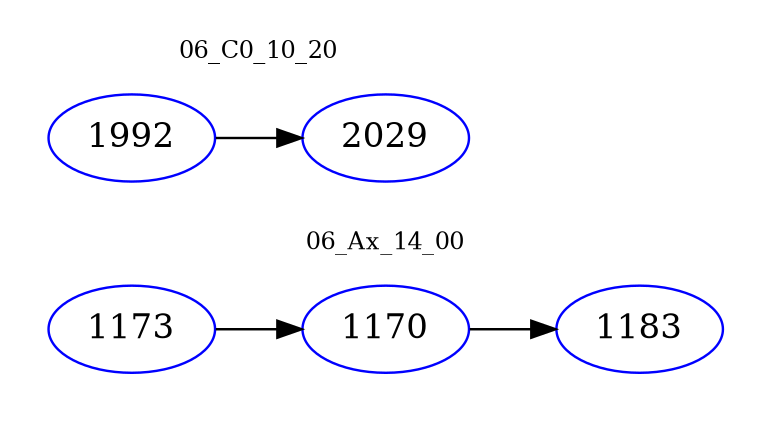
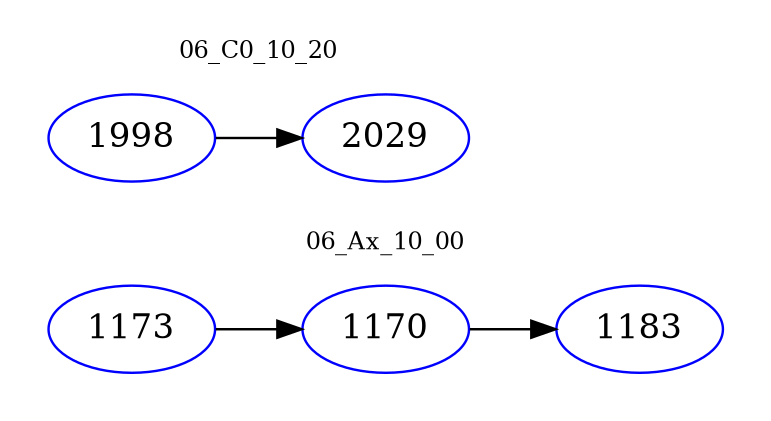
node "1992": label "1992" -> "1998"
cluster "06_Ax_14_00": label "06_Ax_14_00" -> "06_Ax_10_00"
